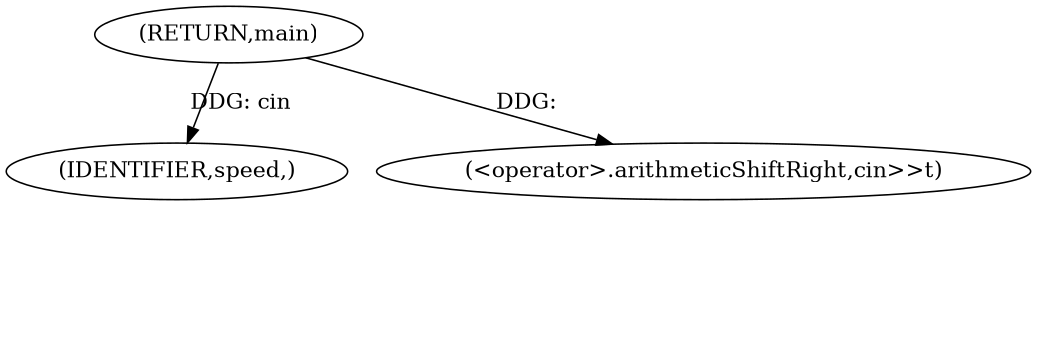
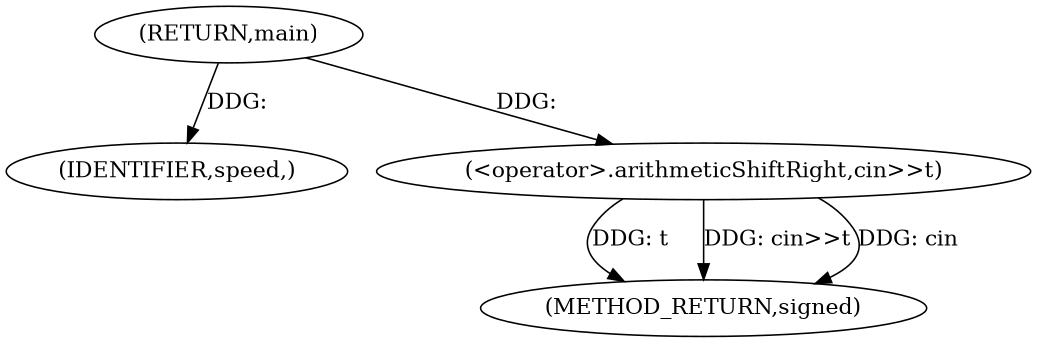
edge "(RETURN,main)" -> "(IDENTIFIER,speed,)": label "DDG: cin" -> "DDG: "
node "(METHOD_RETURN,signed)": added
